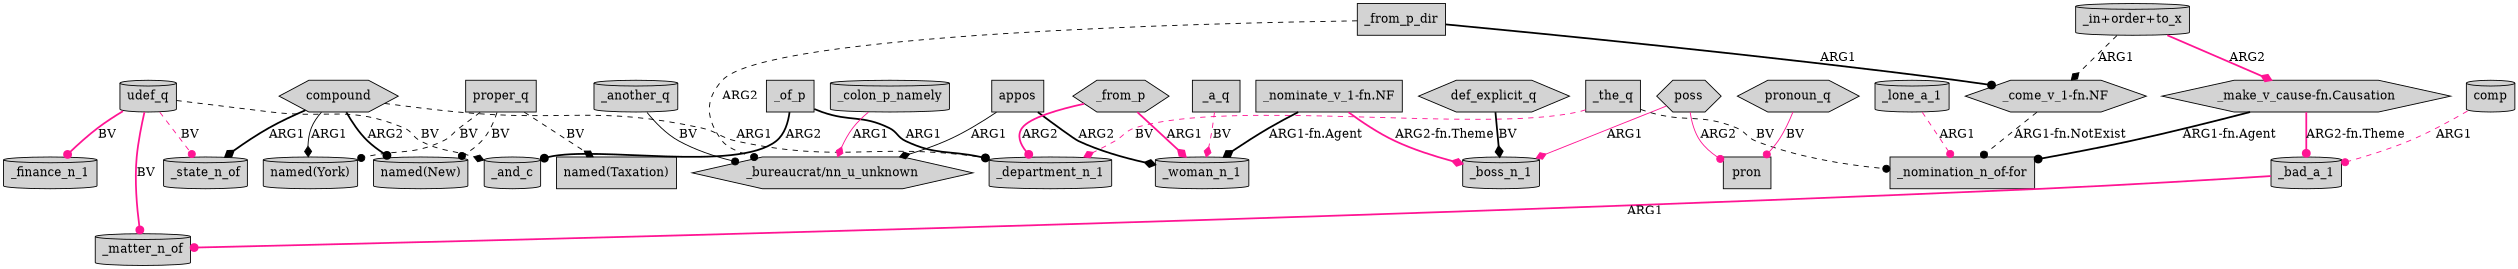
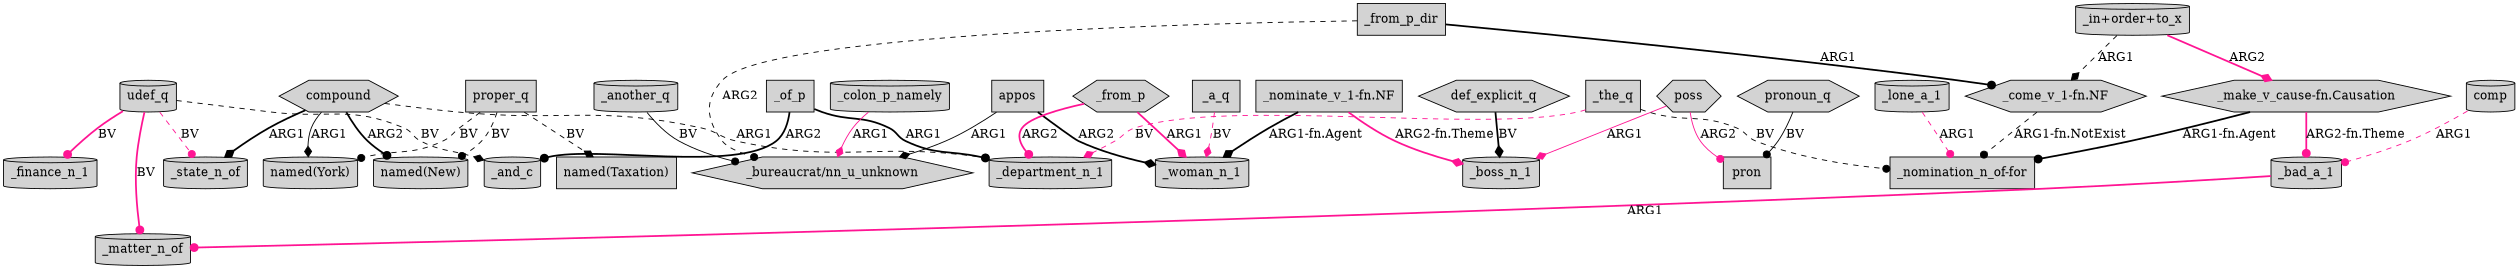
edge "pronoun_q" -> "pron": color deeppink -> black
